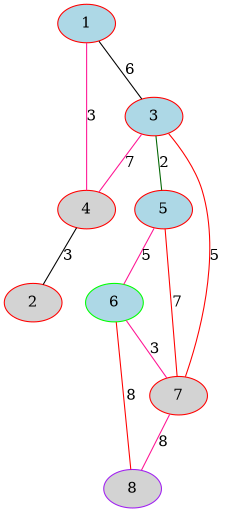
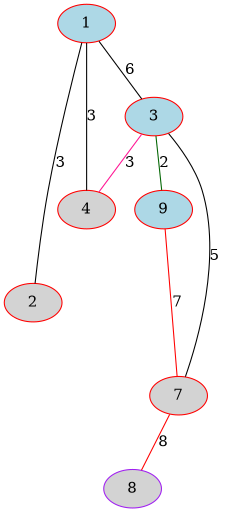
edge "1" -- "4": color deeppink -> black
edge "3" -- "4": label "7" -> "3"
node "5": label "5" -> "9"
edge "3" -- "7": color red -> black
edge "4" -- "2": now "1" -- "2"
node "6": removed
edge "7" -- "8": color deeppink -> red
